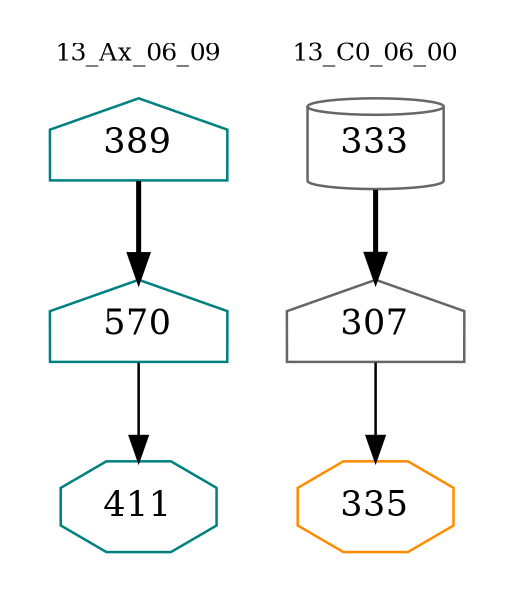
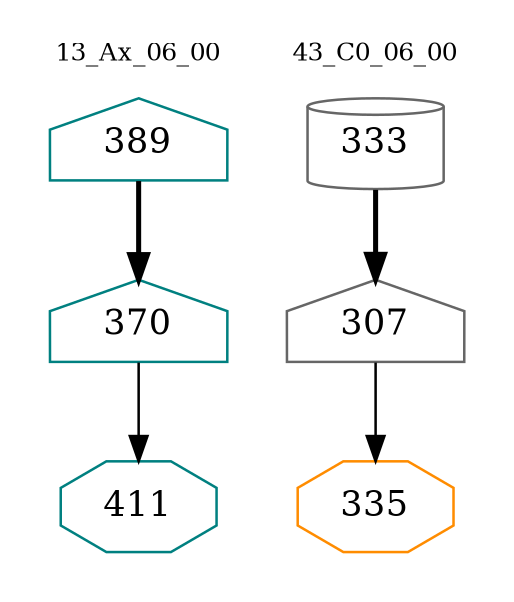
cluster "13_Ax_06_09": label "13_Ax_06_09" -> "13_Ax_06_00"
cluster "13_C0_06_00": label "13_C0_06_00" -> "43_C0_06_00"
node "570": label "570" -> "370"
